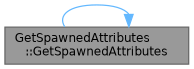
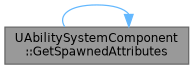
node "GetSpawnedAttributes ::GetSpawnedAttributes": label "GetSpawnedAttributes ::GetSpawnedAttributes" -> "UAbilitySystemComponent ::GetSpawnedAttributes"
